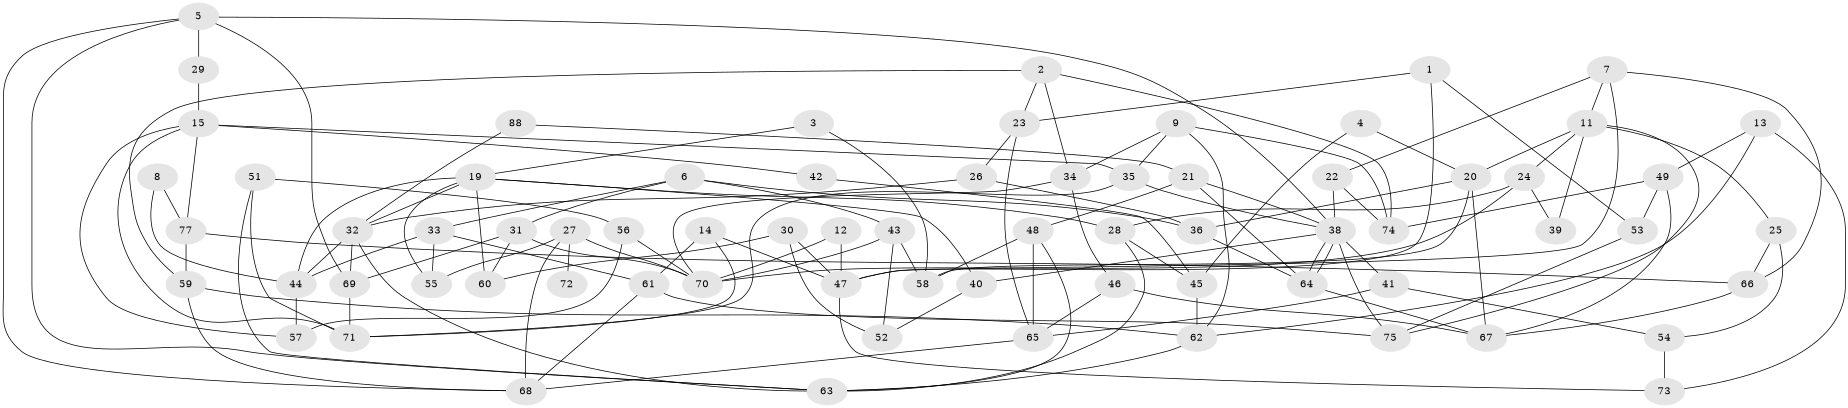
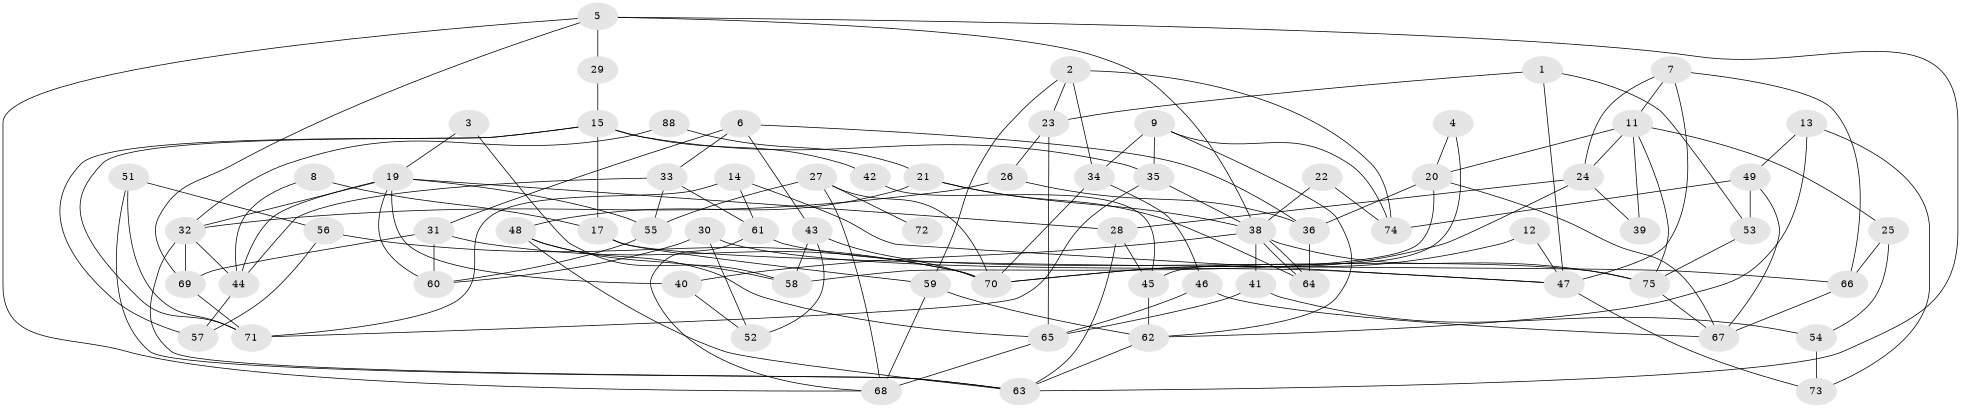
edge "7" -- "22": now "7" -- "24"
node "77": label "77" -> "17"
edge "55" -- "60": added
edge "64" -- "67": now "75" -- "67"
